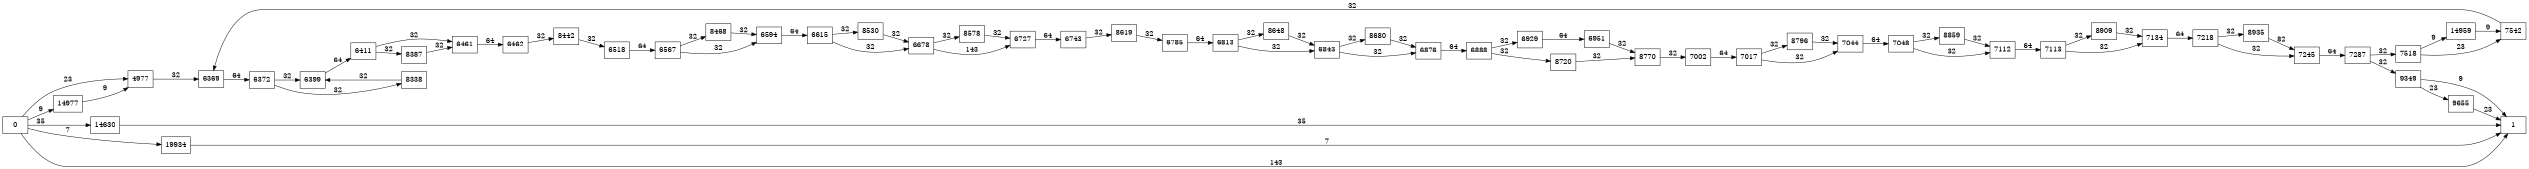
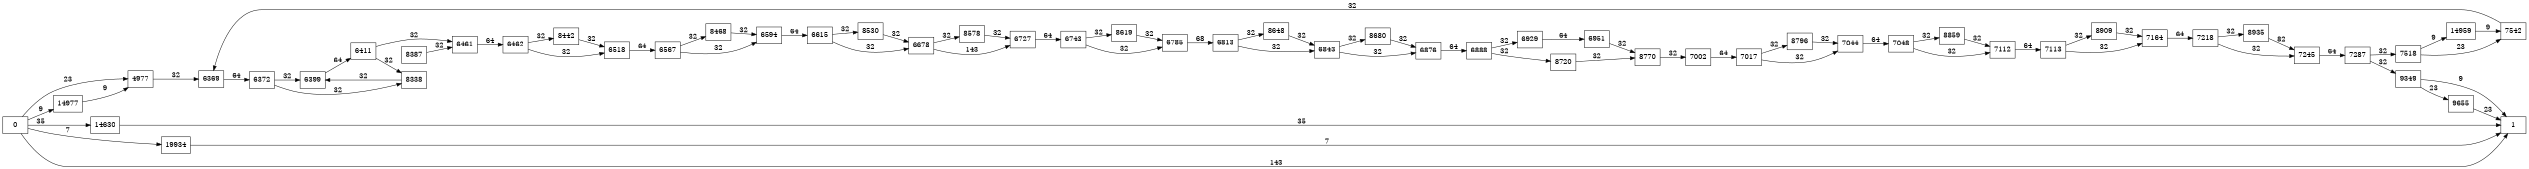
node "7134": label "7134" -> "7164"
edge "6785" -> "6813": label "64" -> "68"
edge "6411" -> "8387": now "6411" -> "8338"
edge "6743" -> "6785": added, label "32"
edge "6462" -> "6518": added, label "32"
